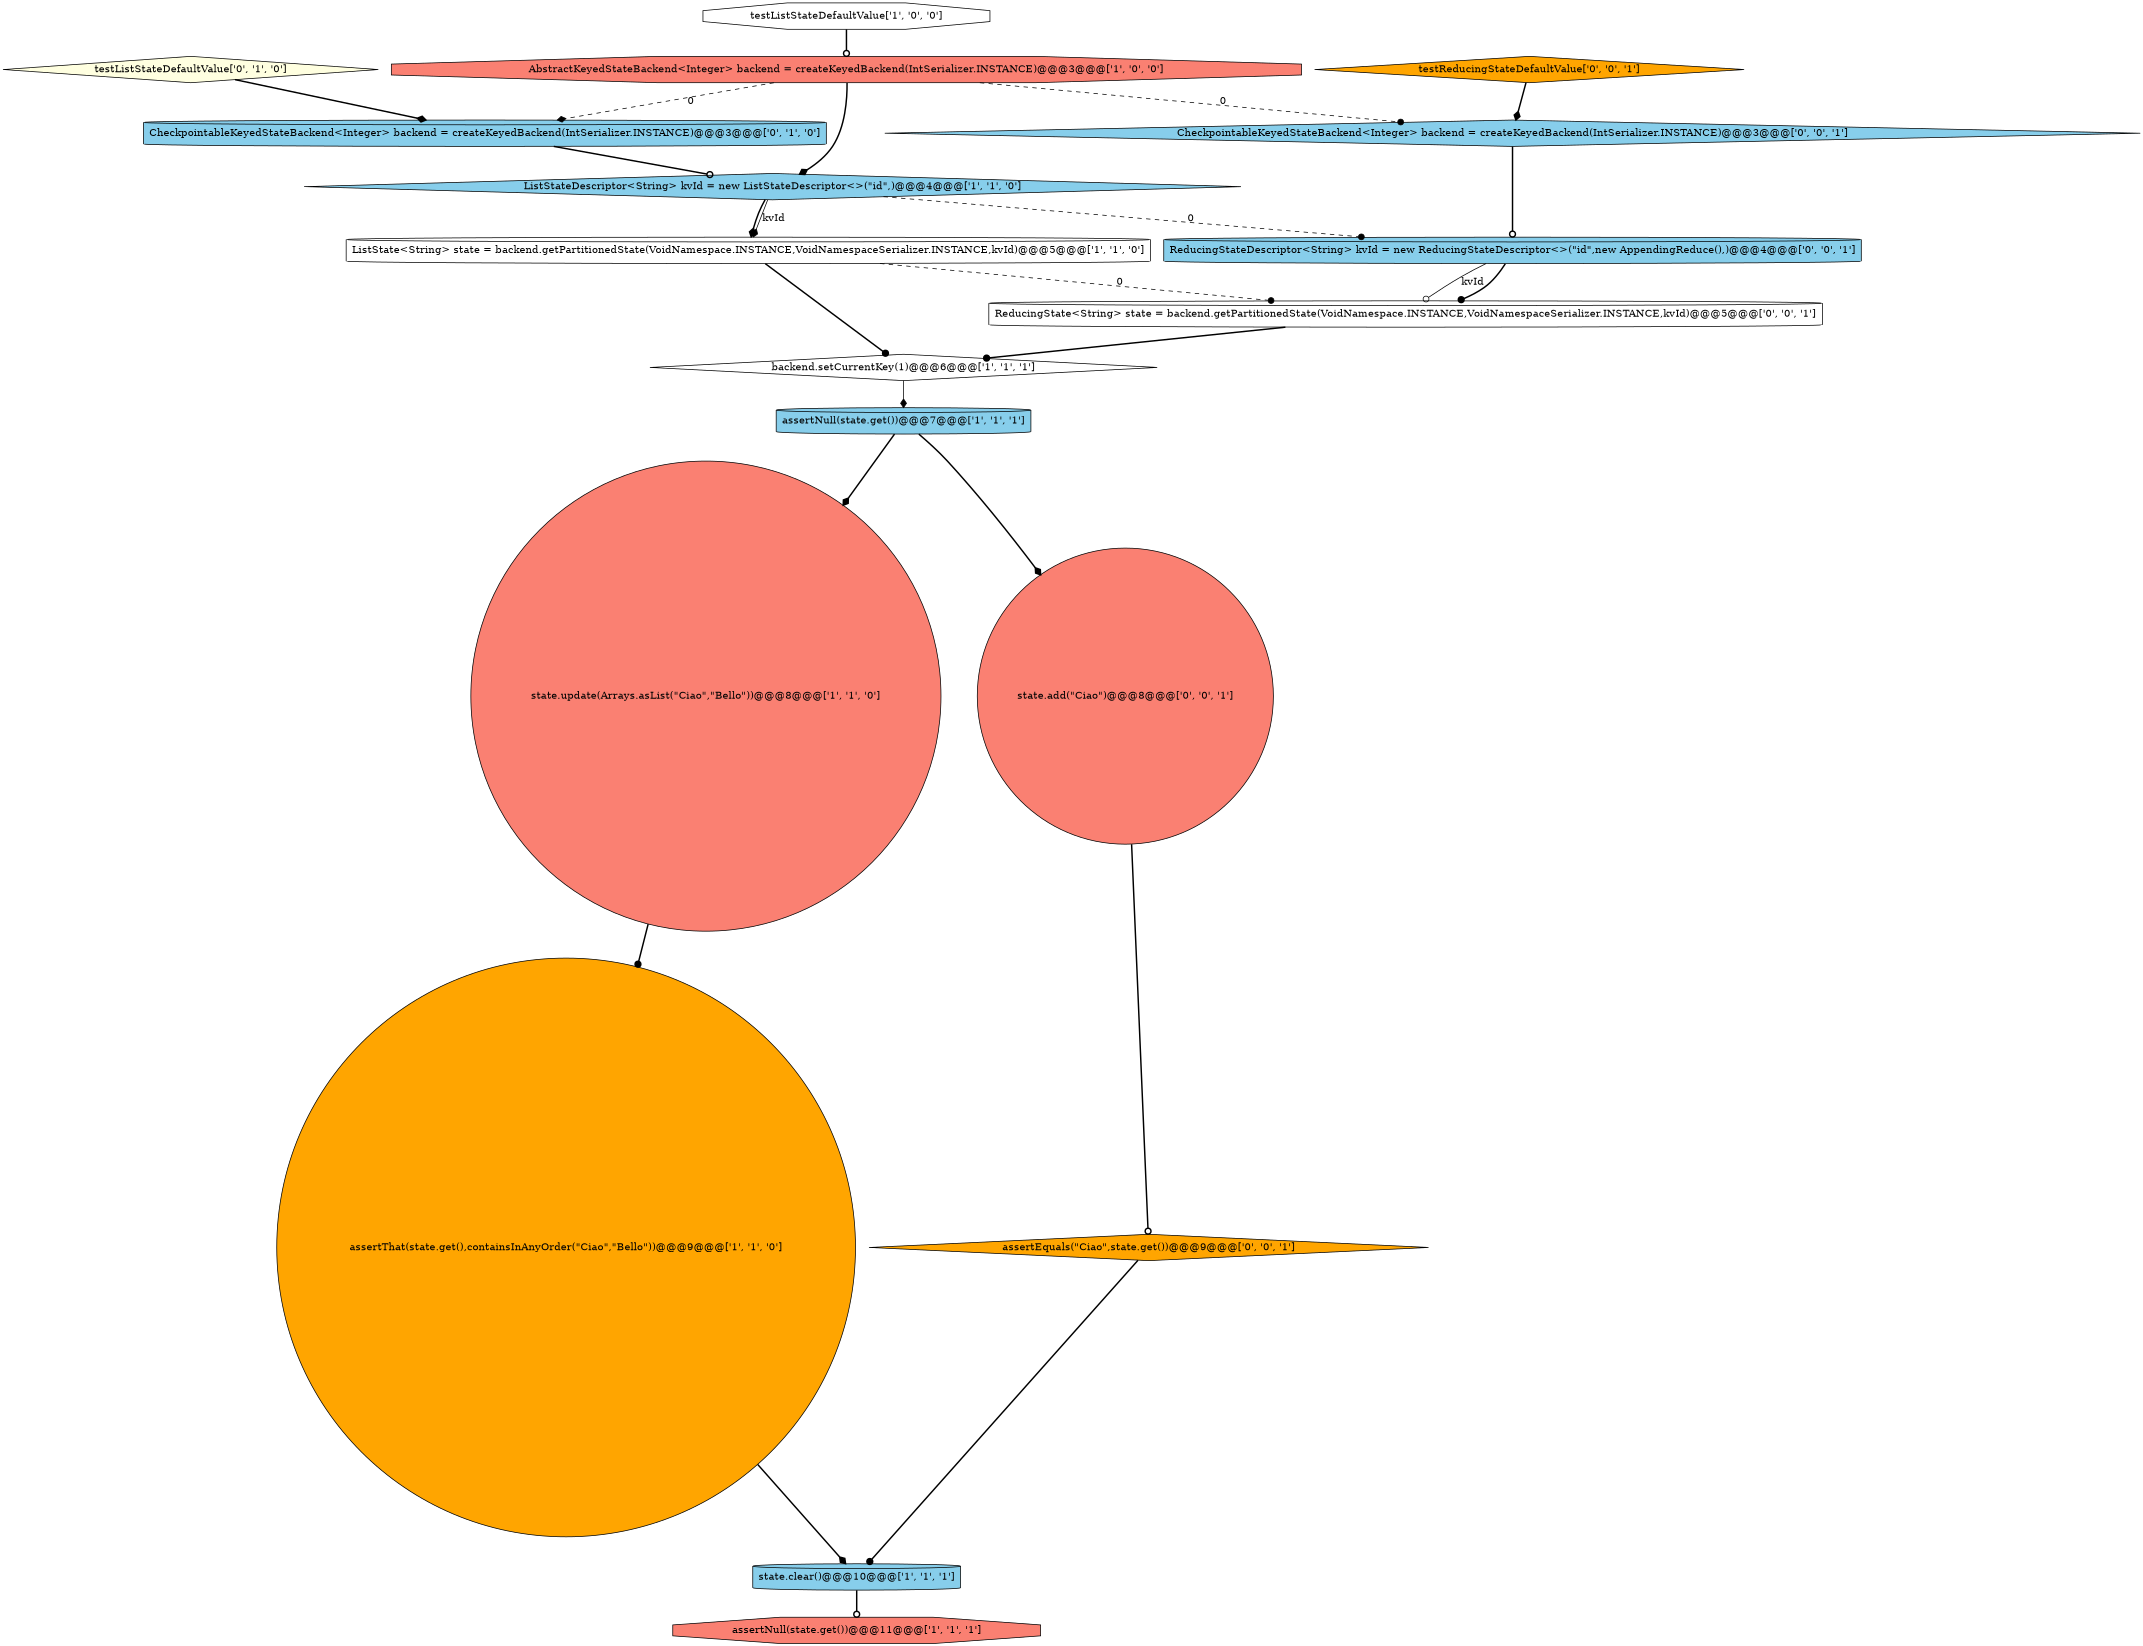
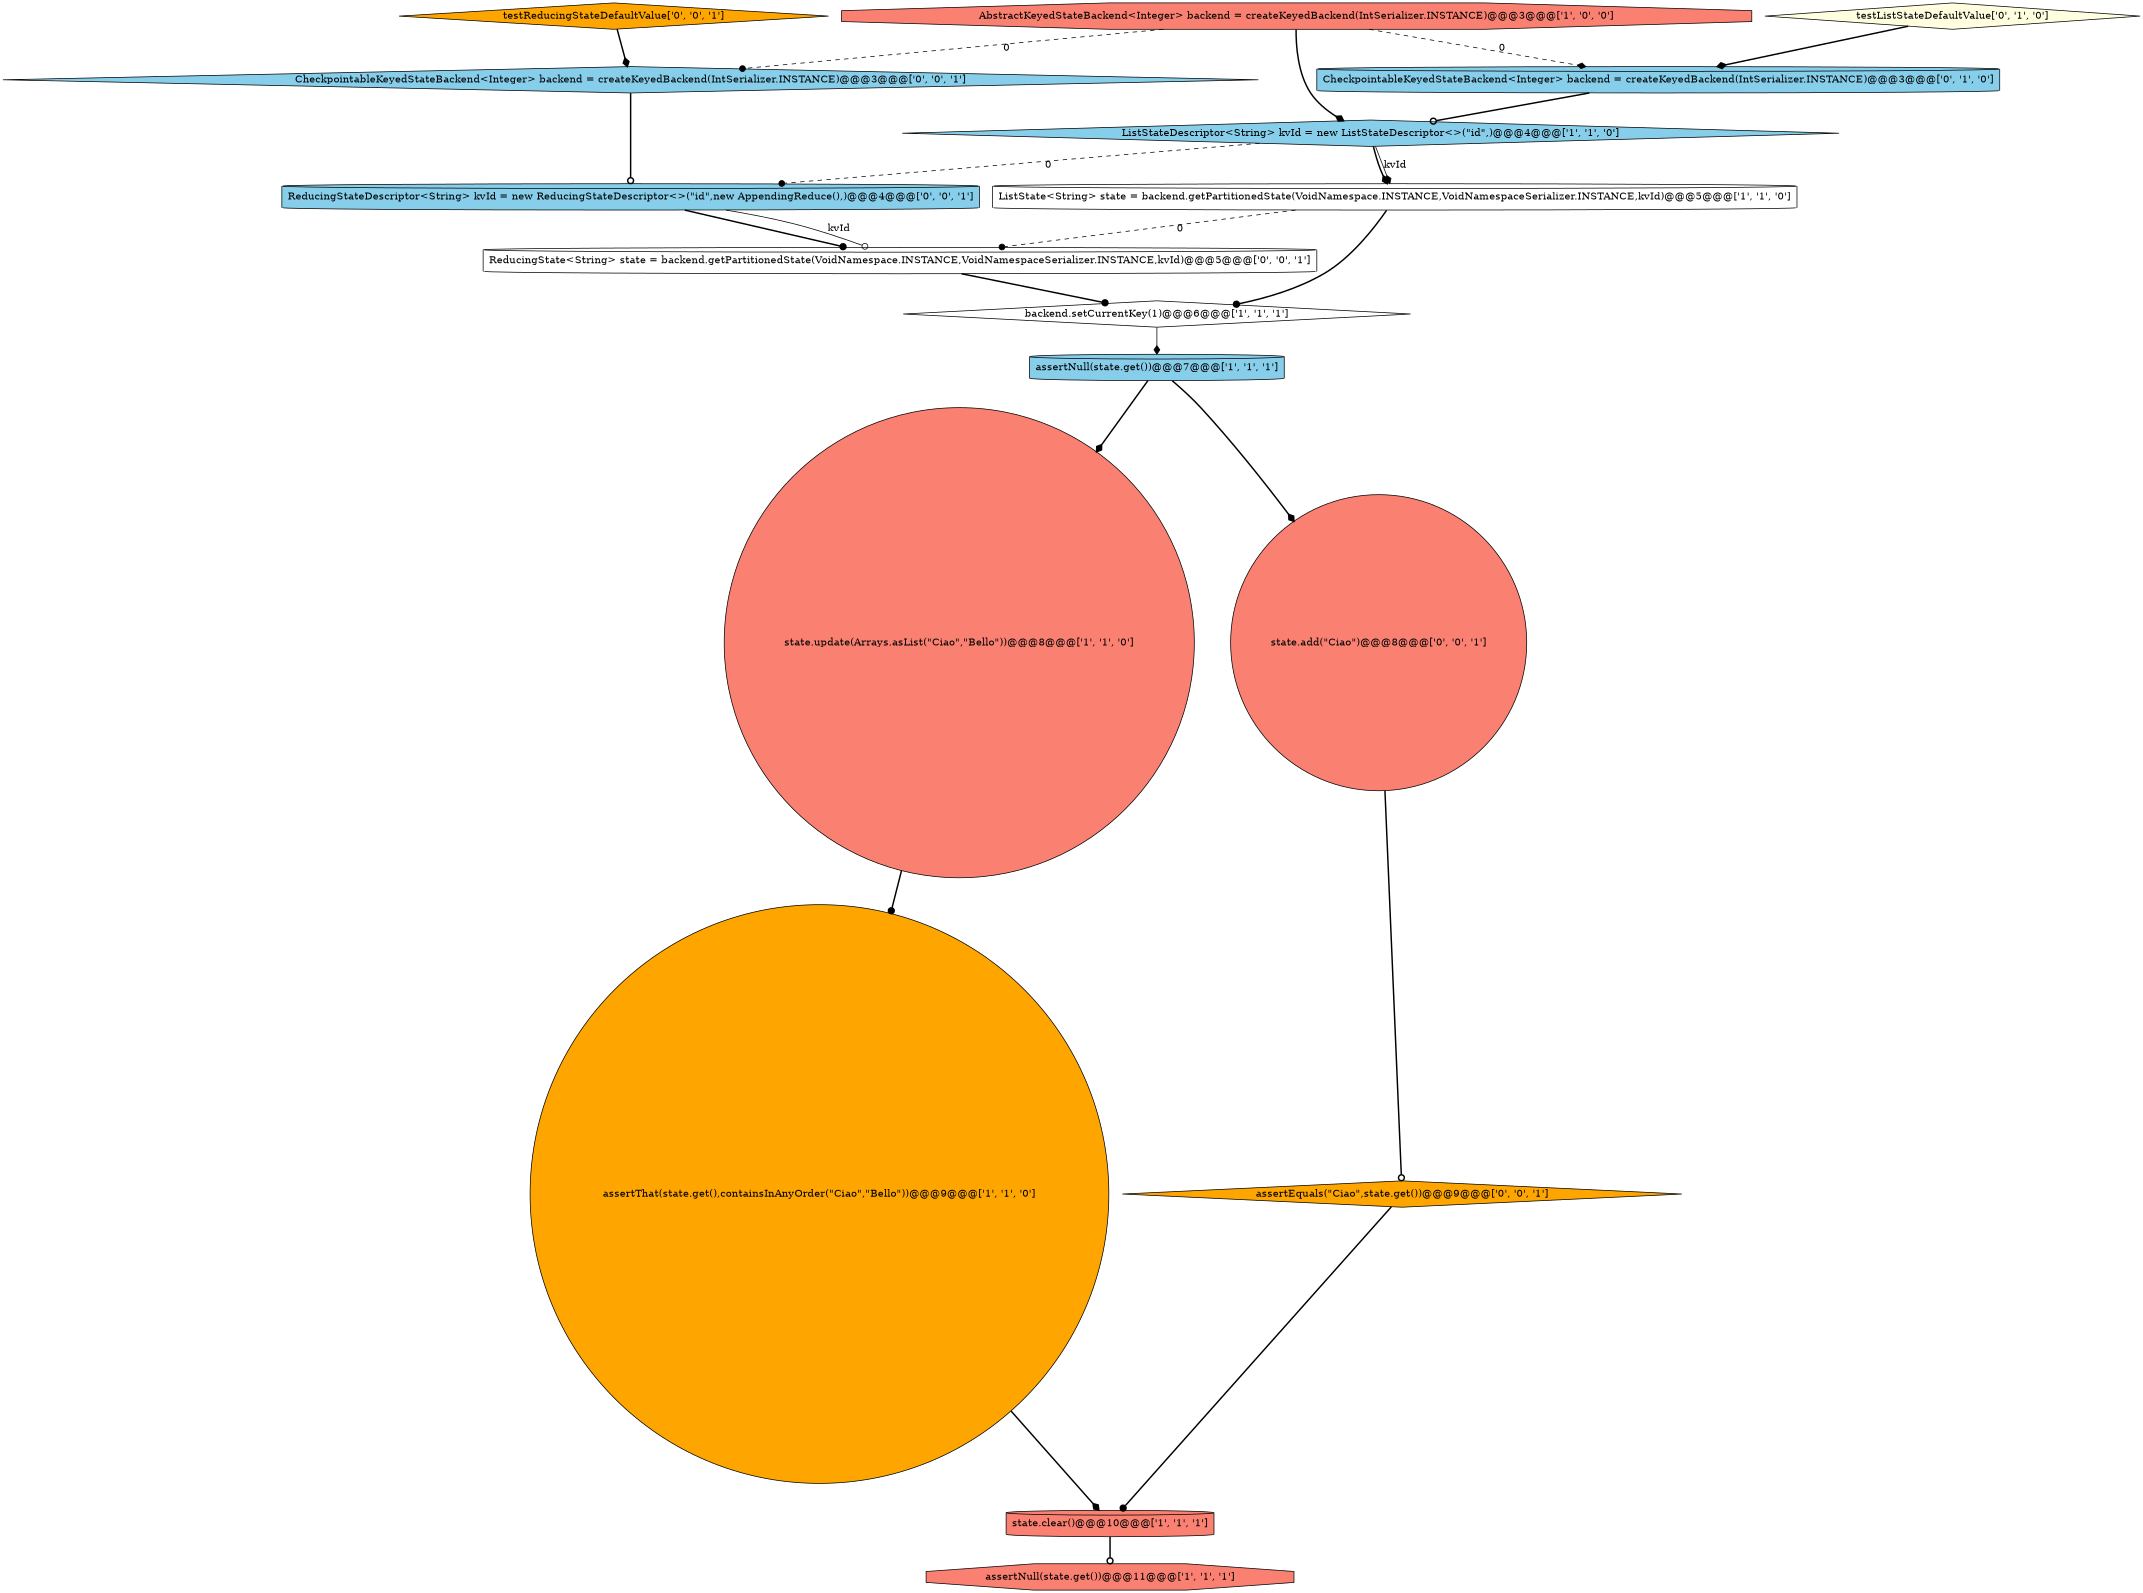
node "testListStateDefaultValue['1', '0', '0']": removed
node "state.clear()@@@10@@@['1', '1', '1']": fillcolor skyblue -> salmon
